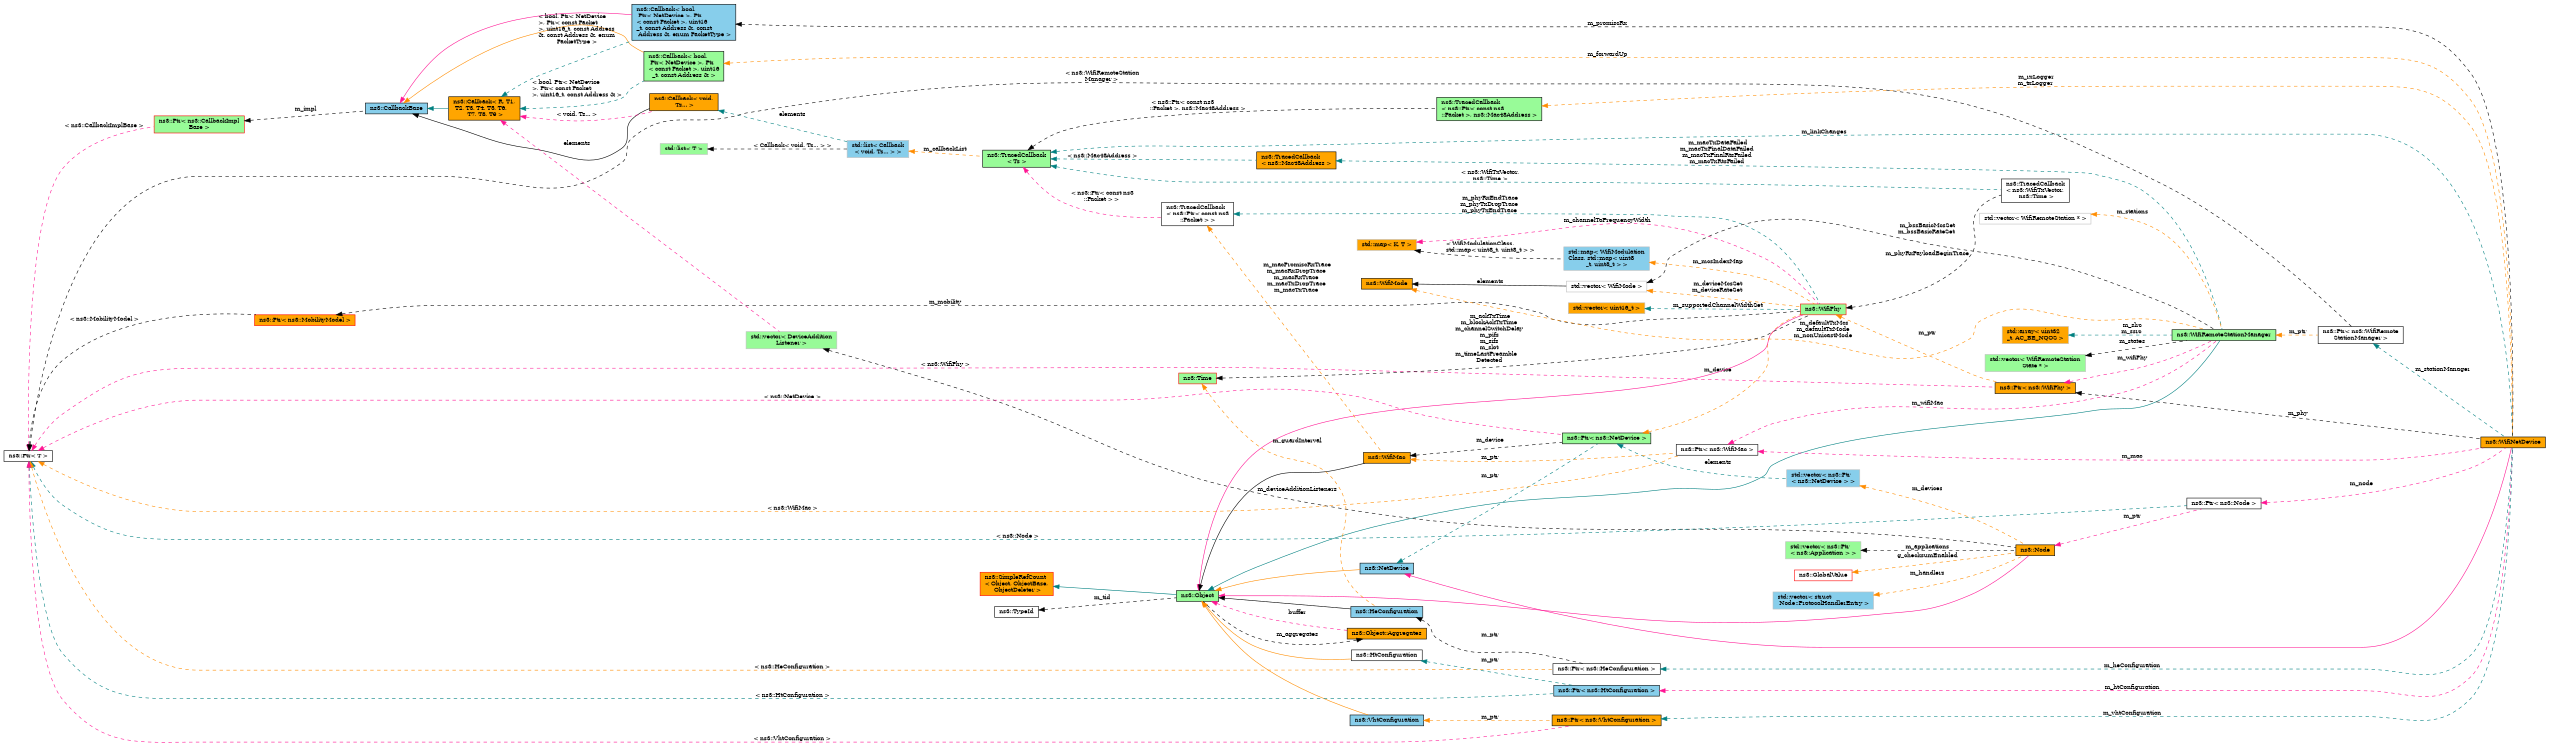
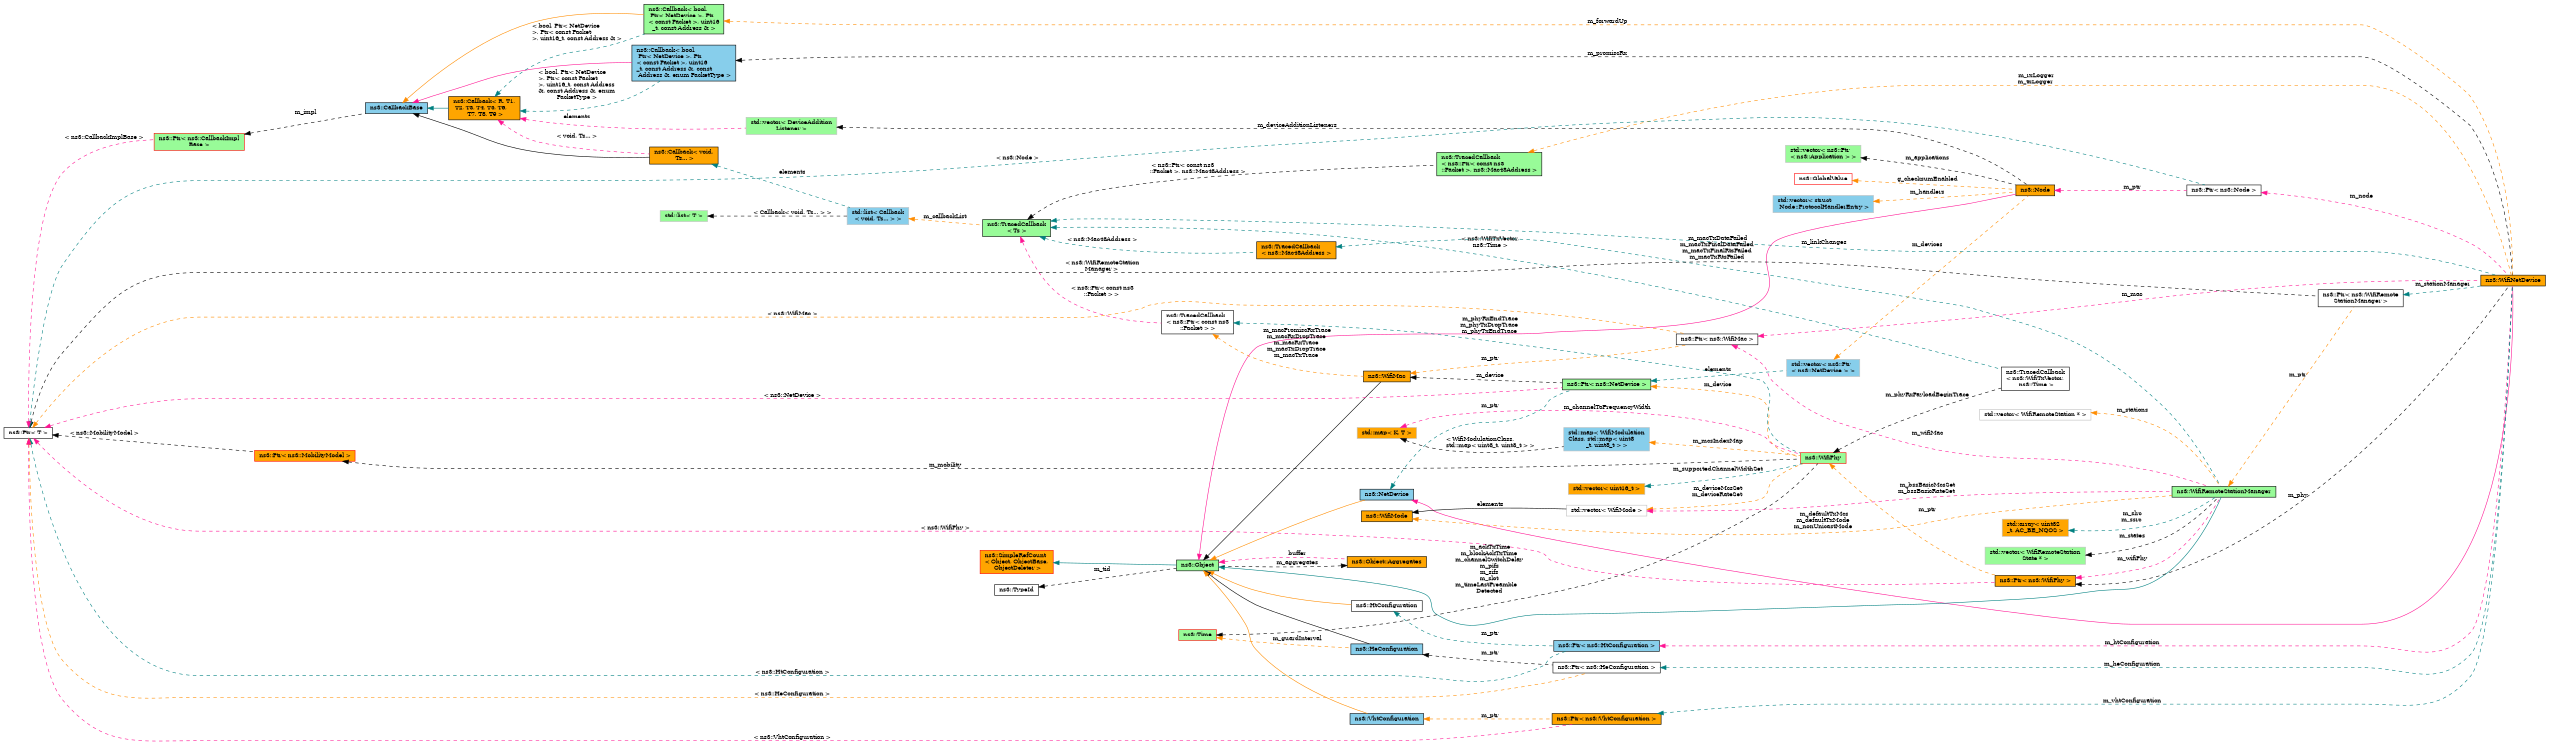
edge "ns3::WifiRemoteStationManager" -> "std::vector< WifiMode >": color black -> deeppink
edge "ns3::WifiPhy" -> "ns3::Object": removed
